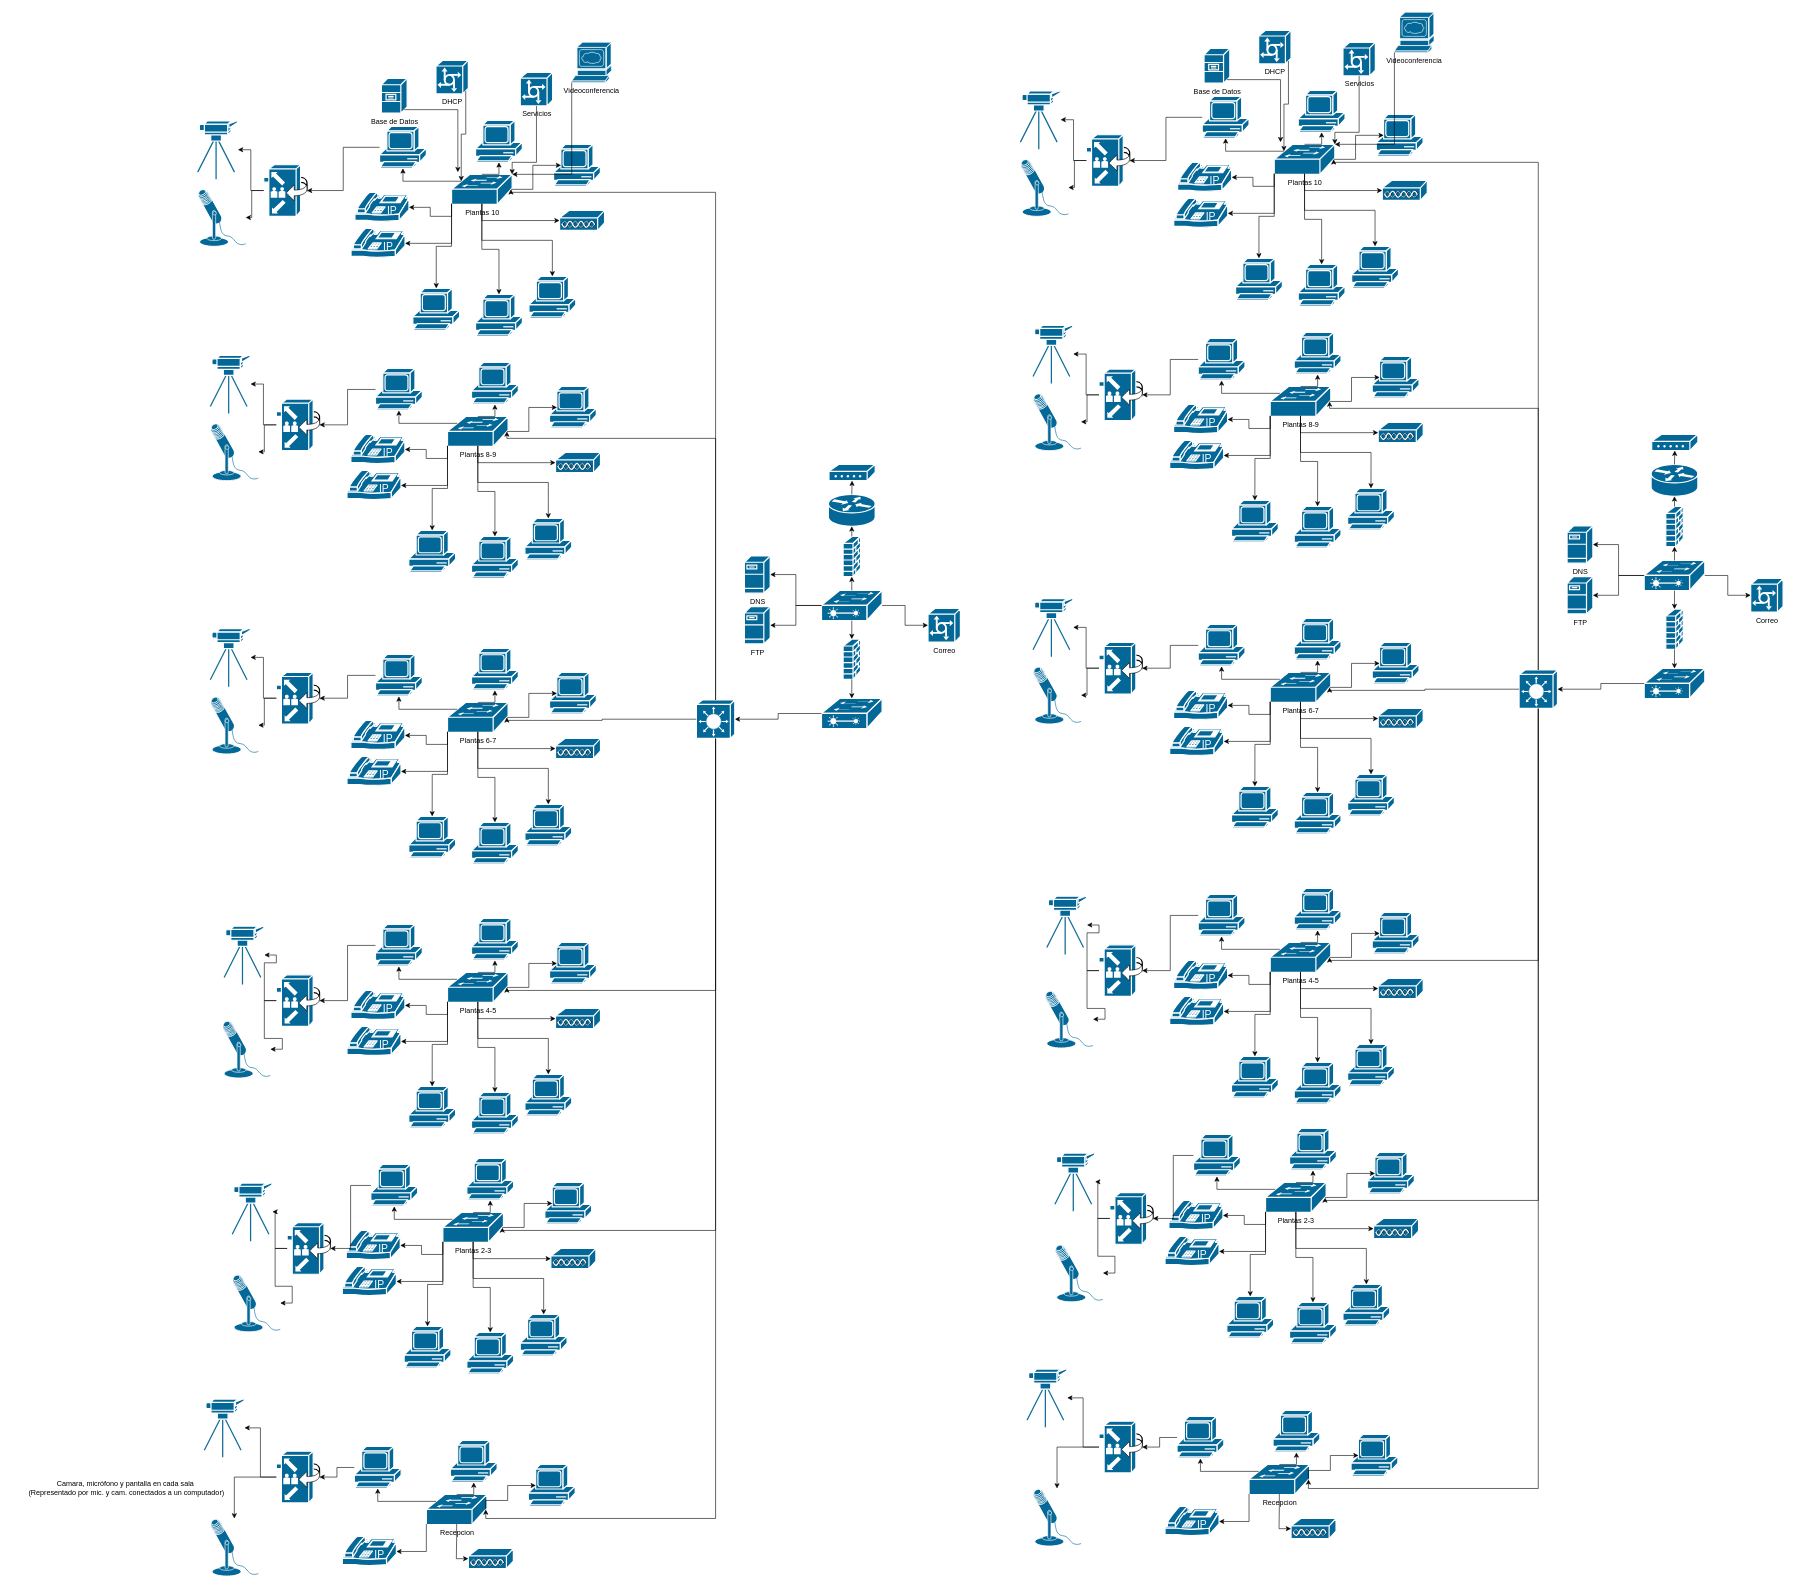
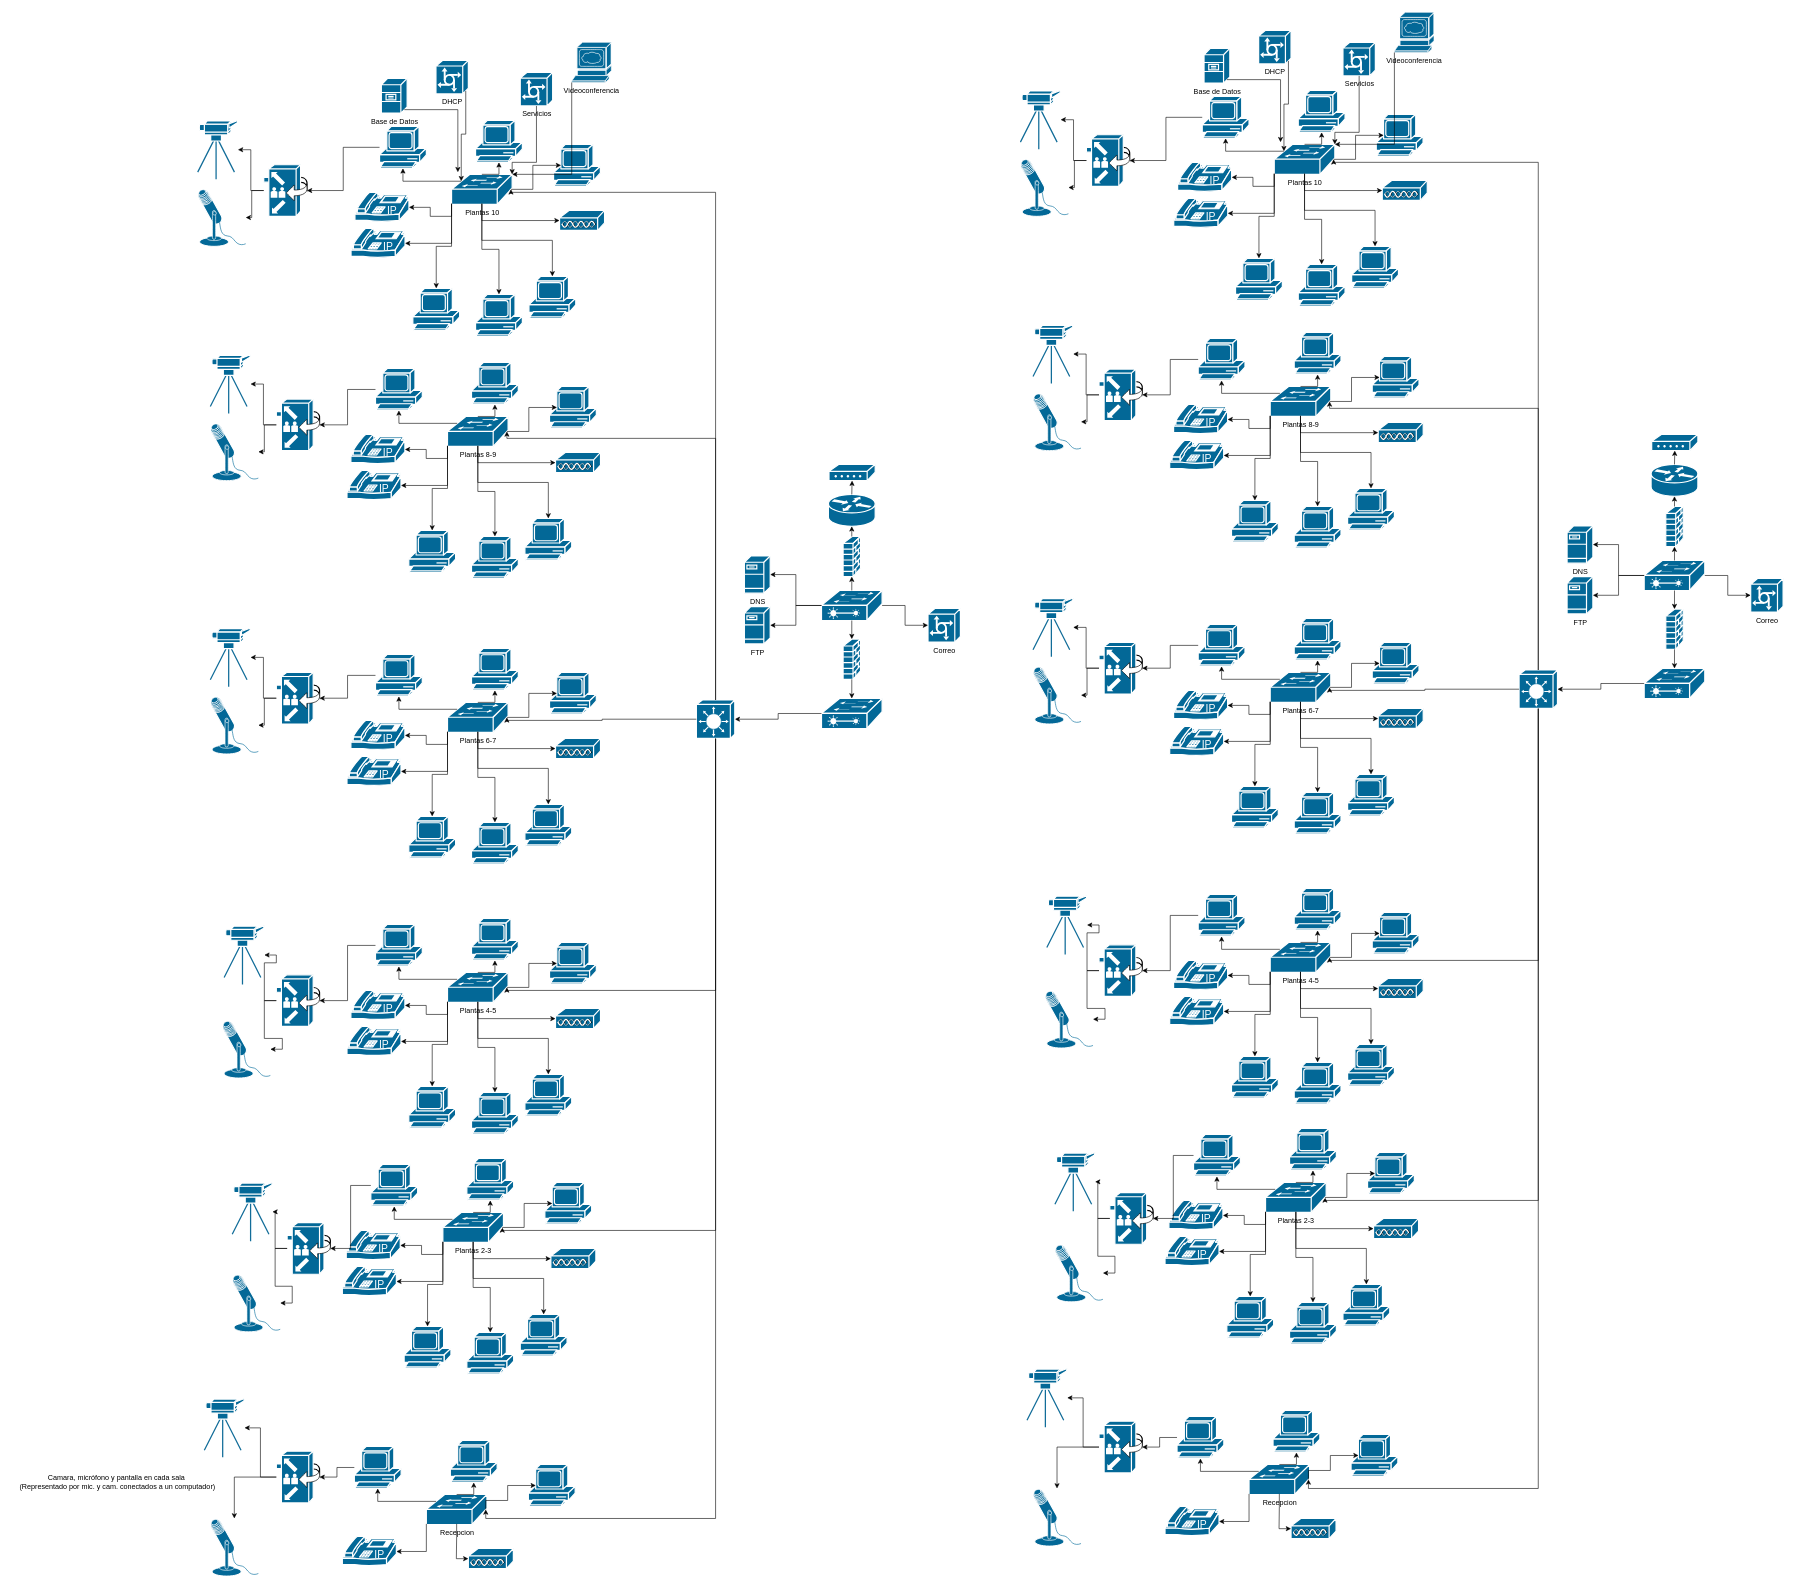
node "Camara, micrófono y pantalla en cada sala (Representado por mic. y cam. conectados a un computador)": moved (126, 1488) -> (117, 1482)
